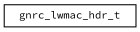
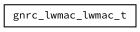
node "gnrc_lwmac_hdr_t": label "gnrc_lwmac_hdr_t" -> "gnrc_lwmac_lwmac_t"
